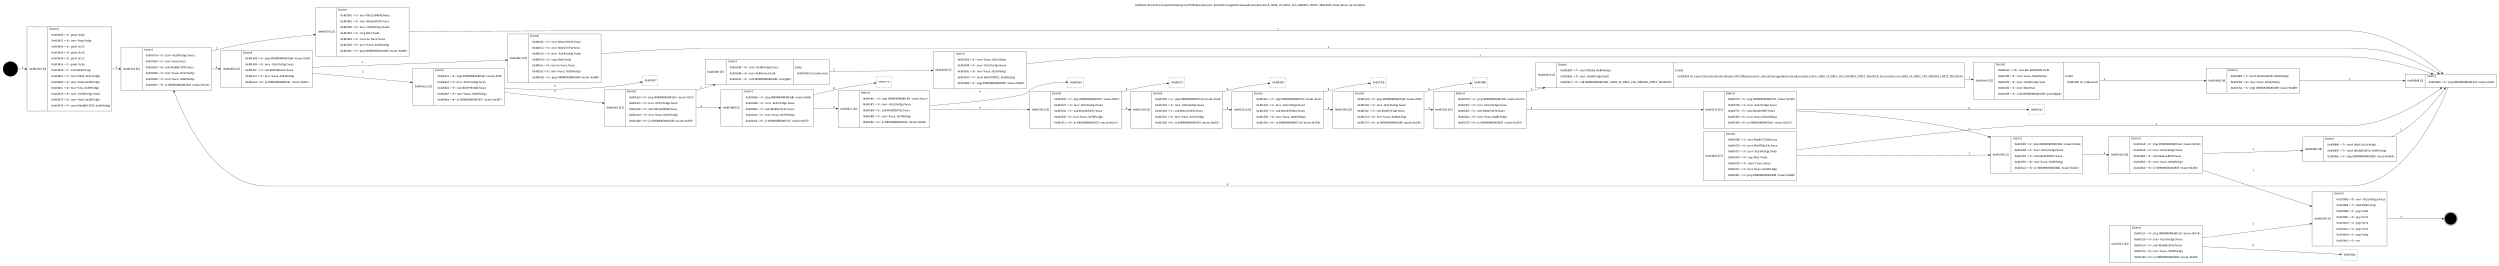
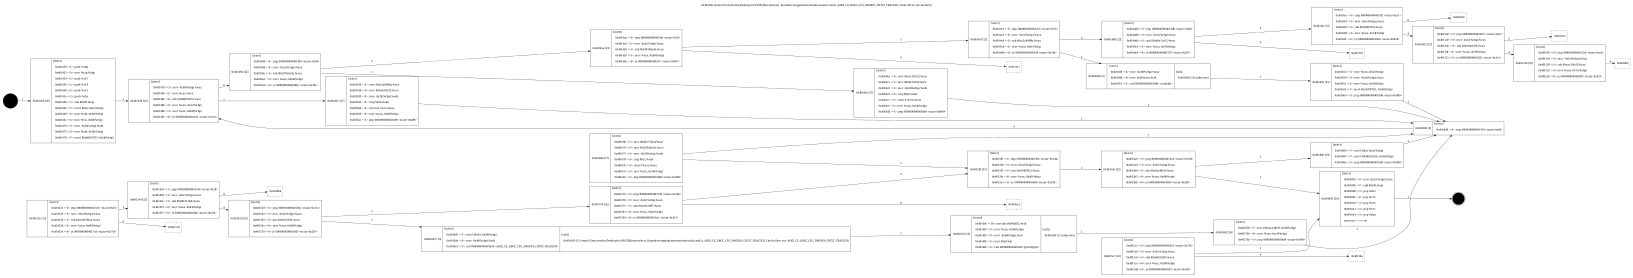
edge "0x401518 [22]" -> "0x40152e [22]": removed, label "4"
